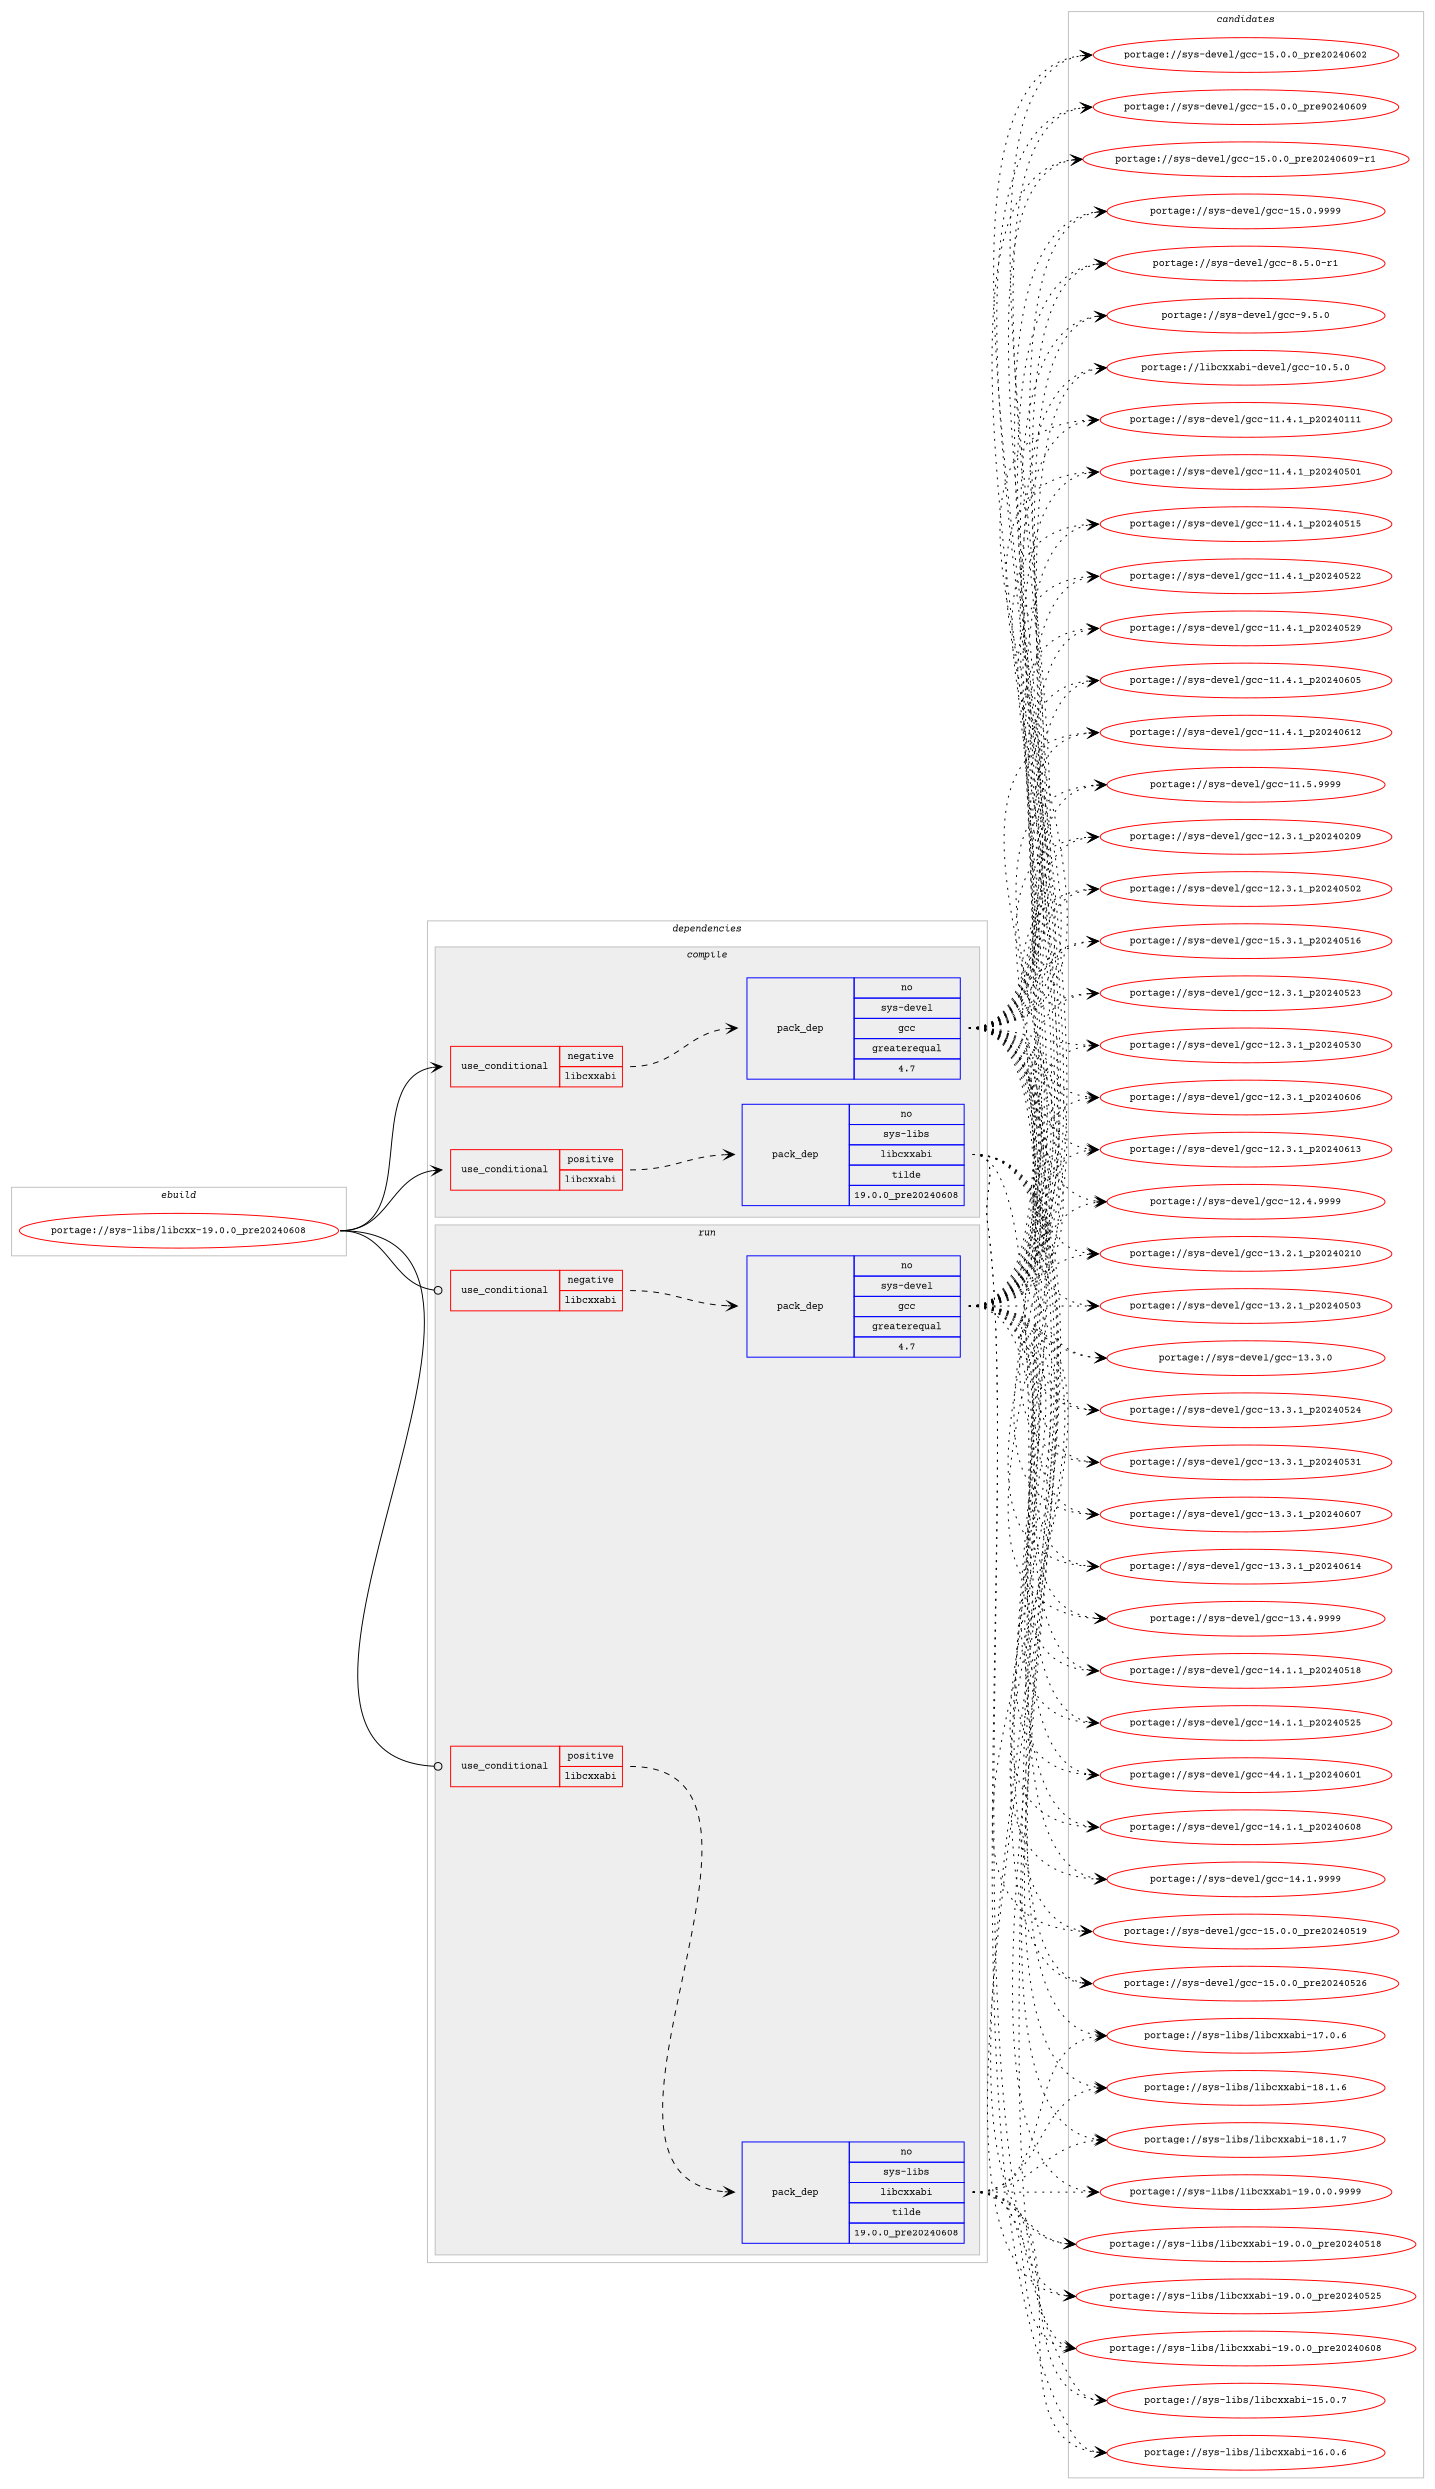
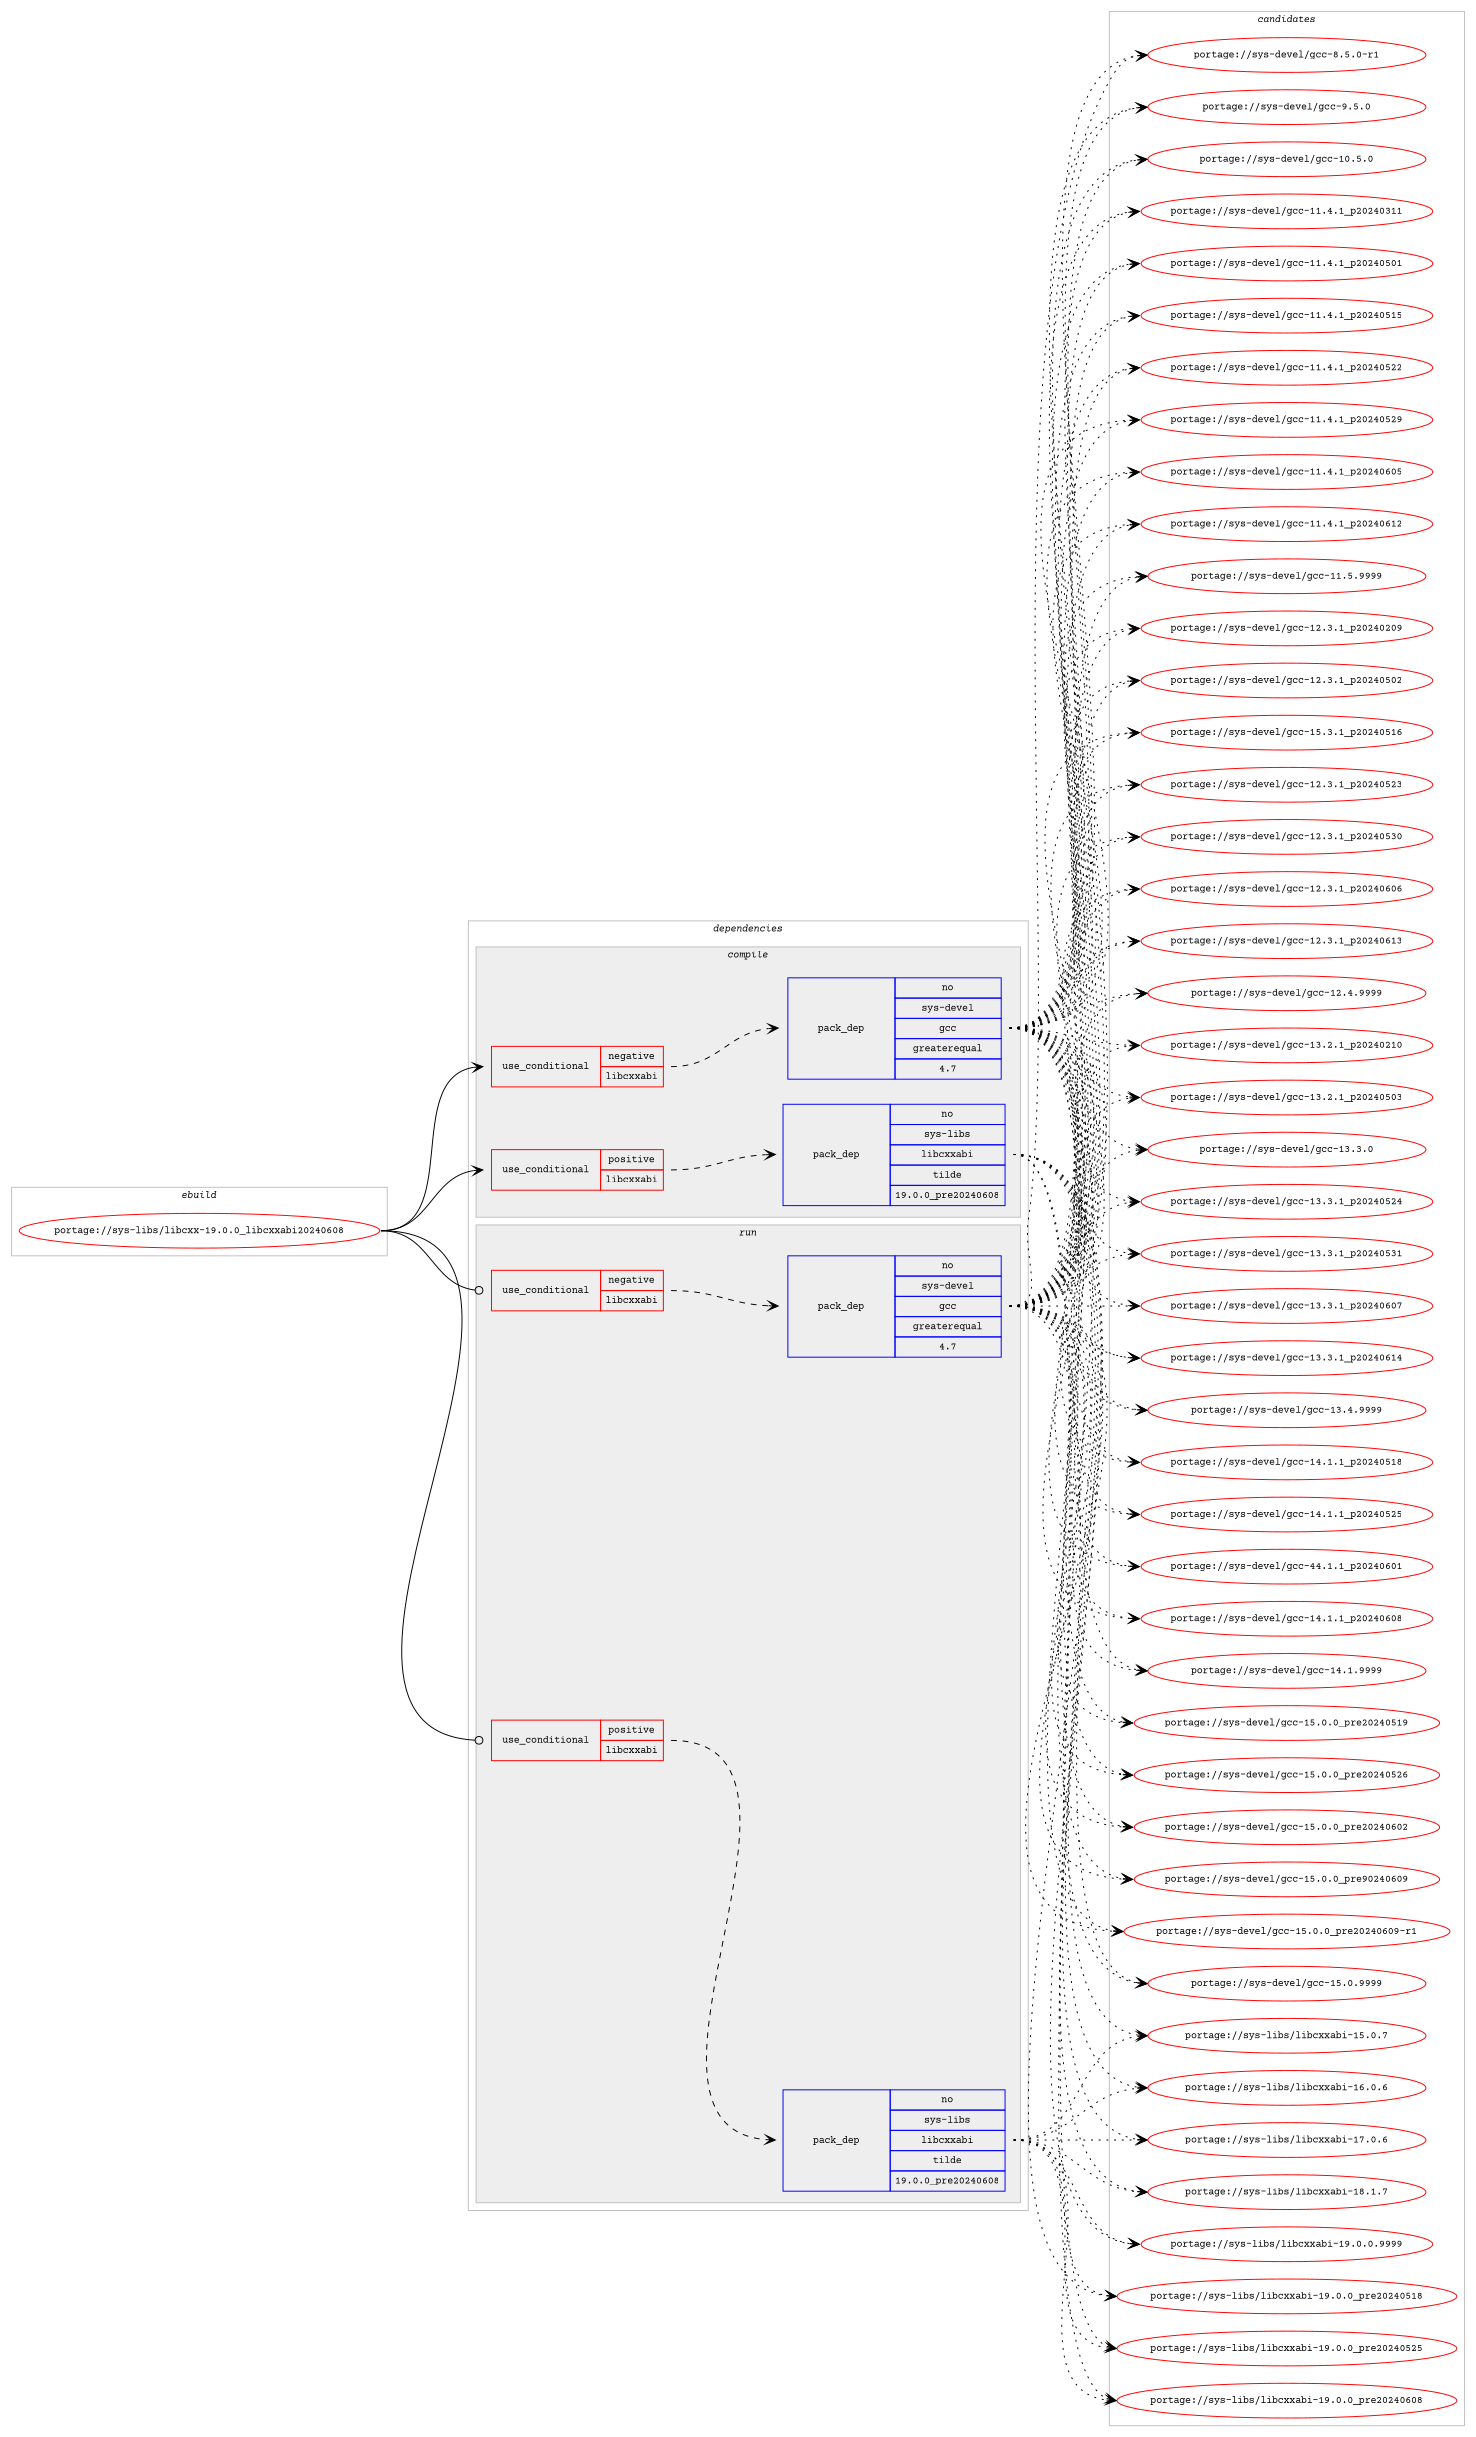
node "portage://libcxxabi-devel/gcc-10.5.0": label "portage://libcxxabi-devel/gcc-10.5.0" -> "portage://sys-devel/gcc-10.5.0"
node "portage://sys-devel/gcc-11.4.1_p20240111": label "portage://sys-devel/gcc-11.4.1_p20240111" -> "portage://sys-devel/gcc-11.4.1_p20240311"
node "portage://sys-libs/libcxx-19.0.0_pre20240608": label "portage://sys-libs/libcxx-19.0.0_pre20240608" -> "portage://sys-libs/libcxx-19.0.0_libcxxabi20240608"
node "portage://sys-libs/libcxxabi-18.1.6": removed
